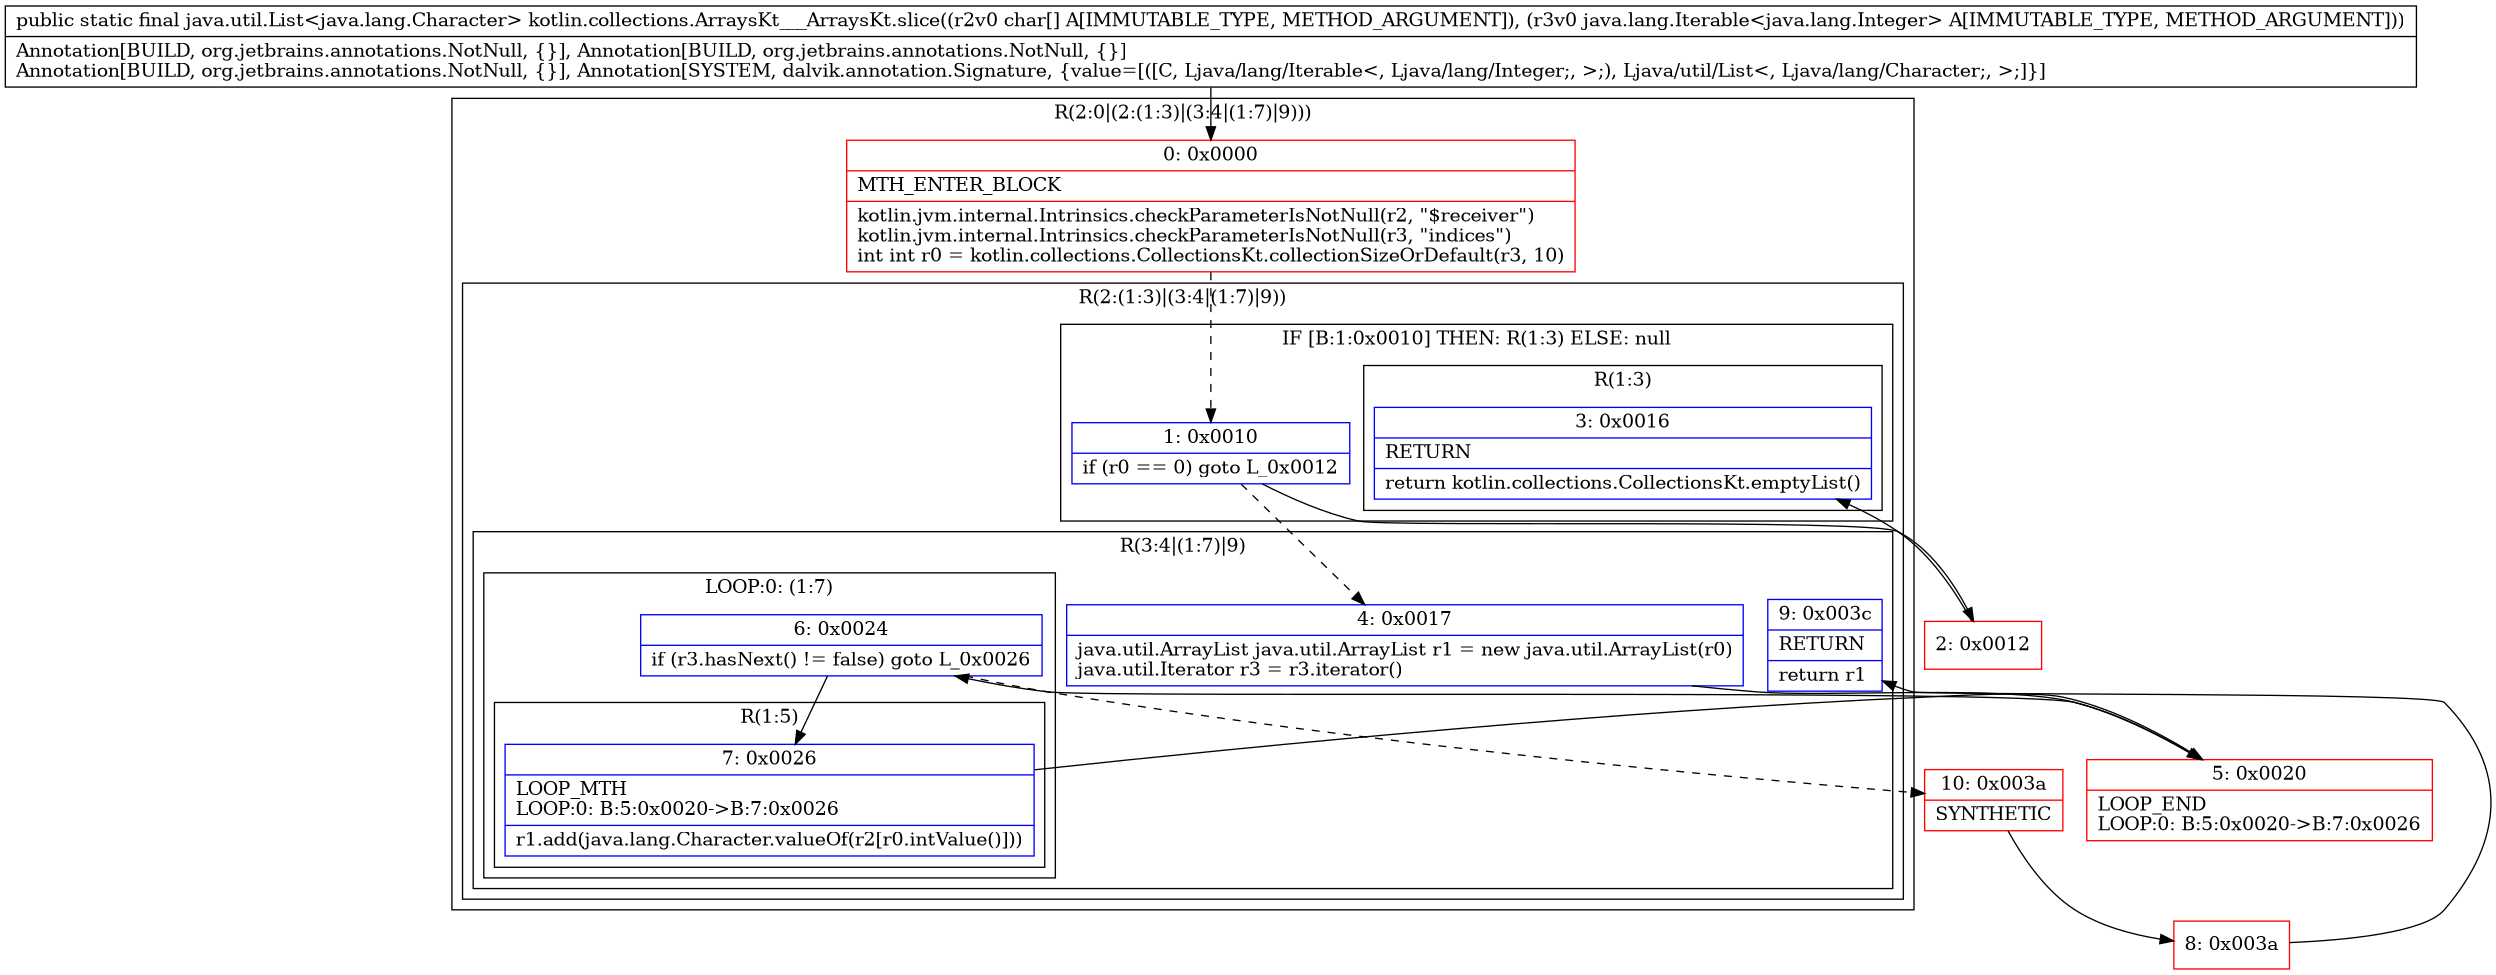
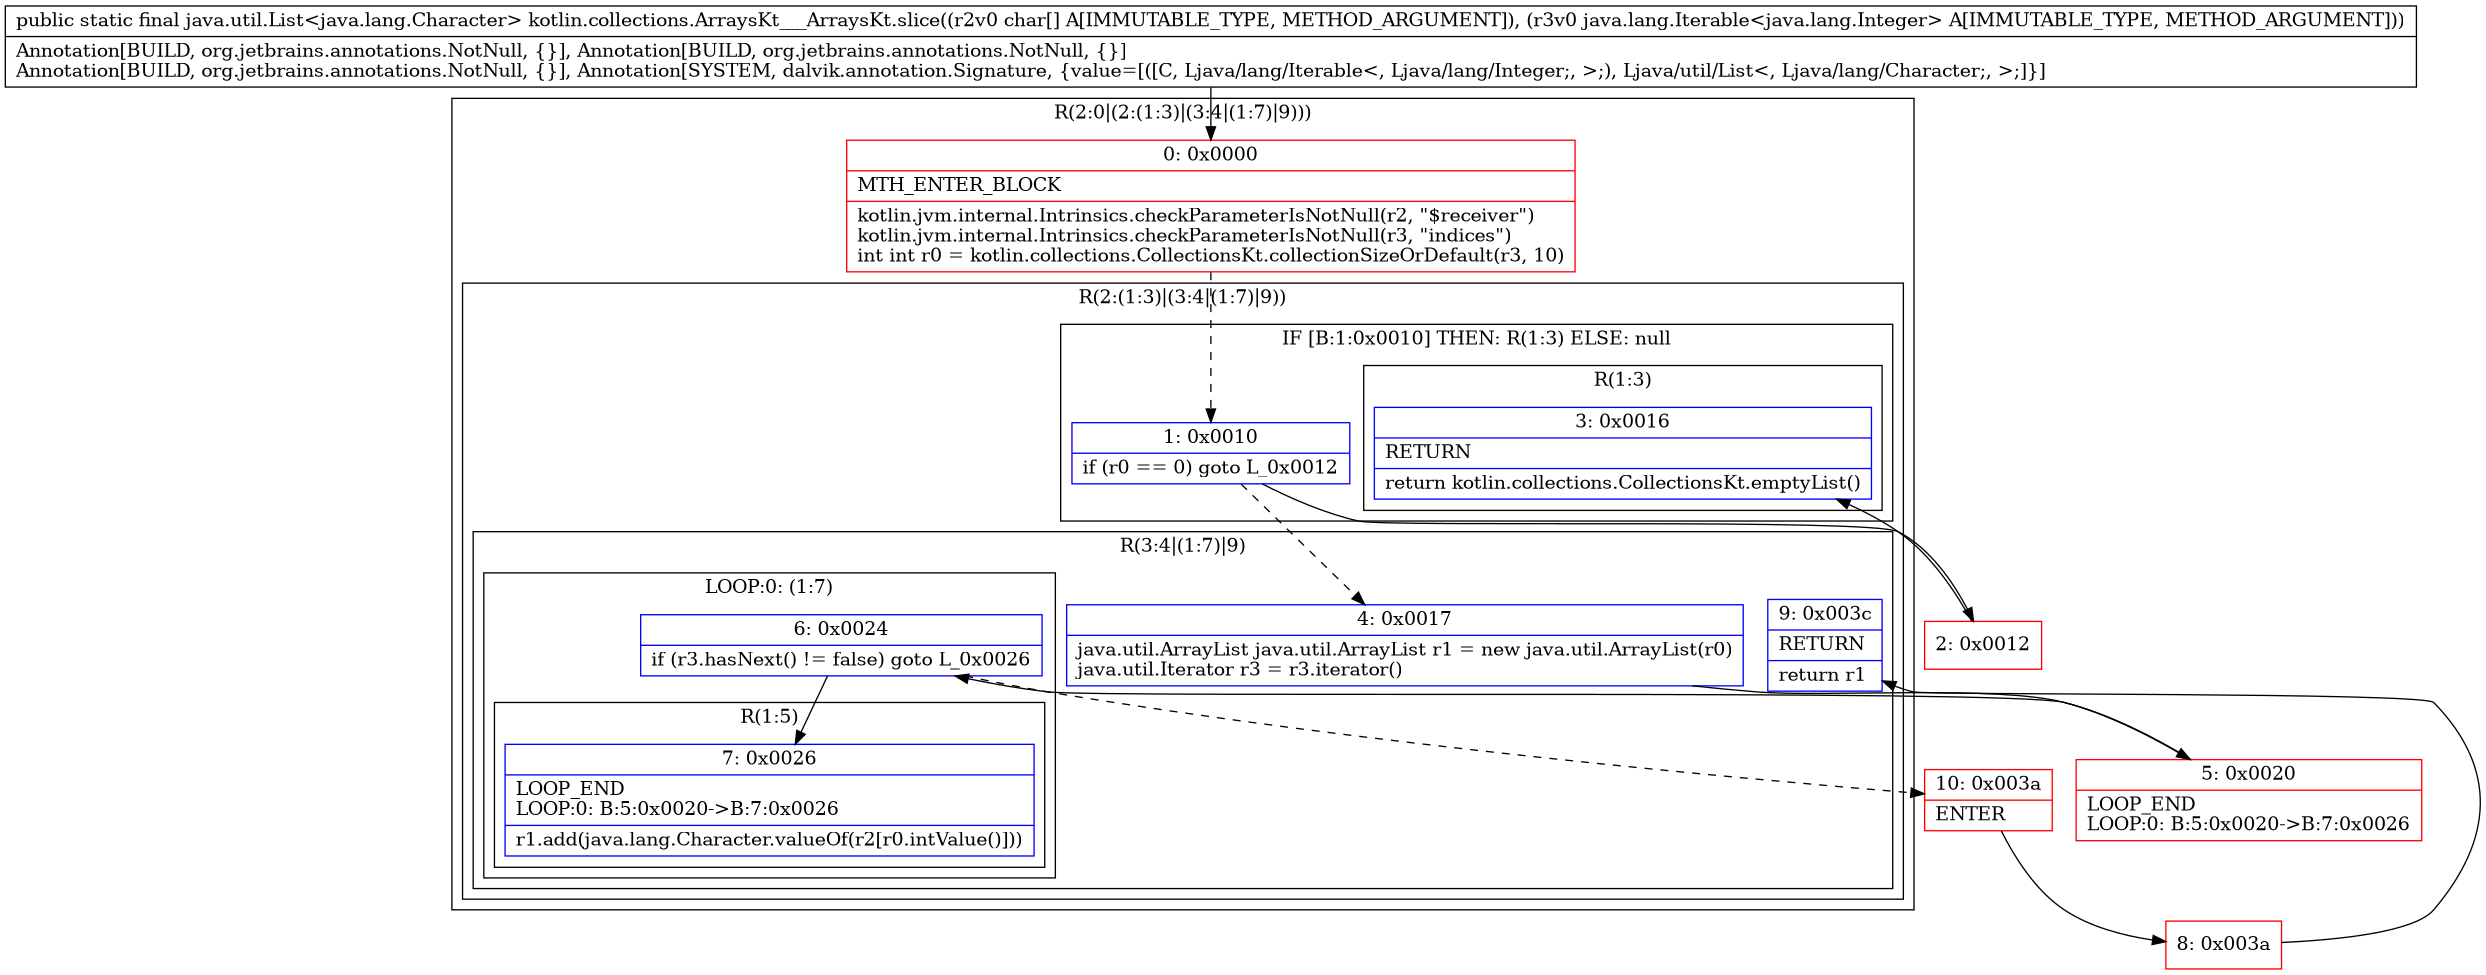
edge "7: 0x0026" -> "5: 0x0020": removed
node "7: 0x0026": text "LOOP_MTH" -> "LOOP_END"
node "10: 0x003a": text "SYNTHETIC" -> "ENTER"
